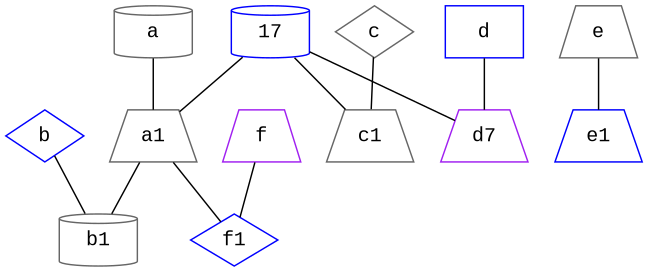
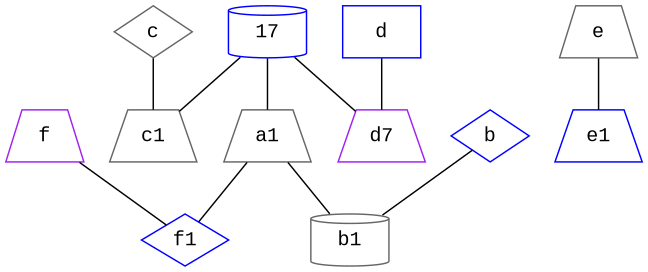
node "a": removed
